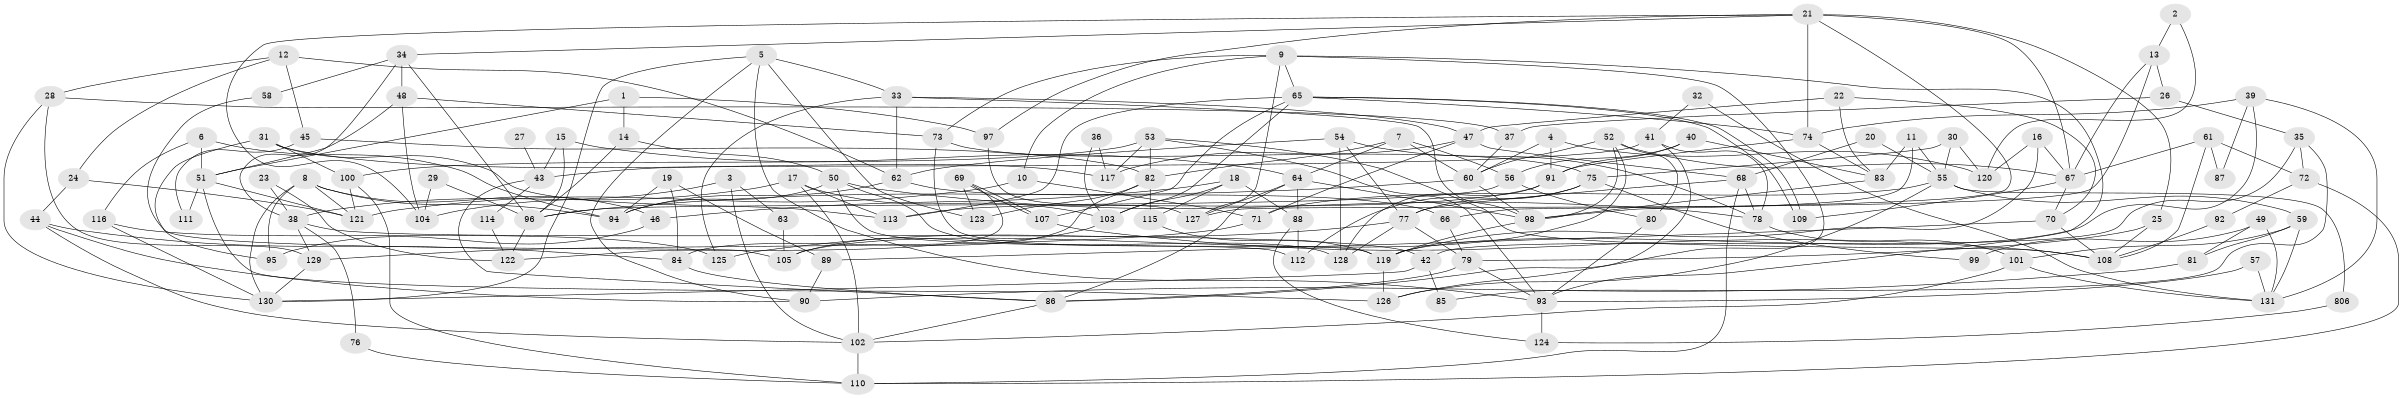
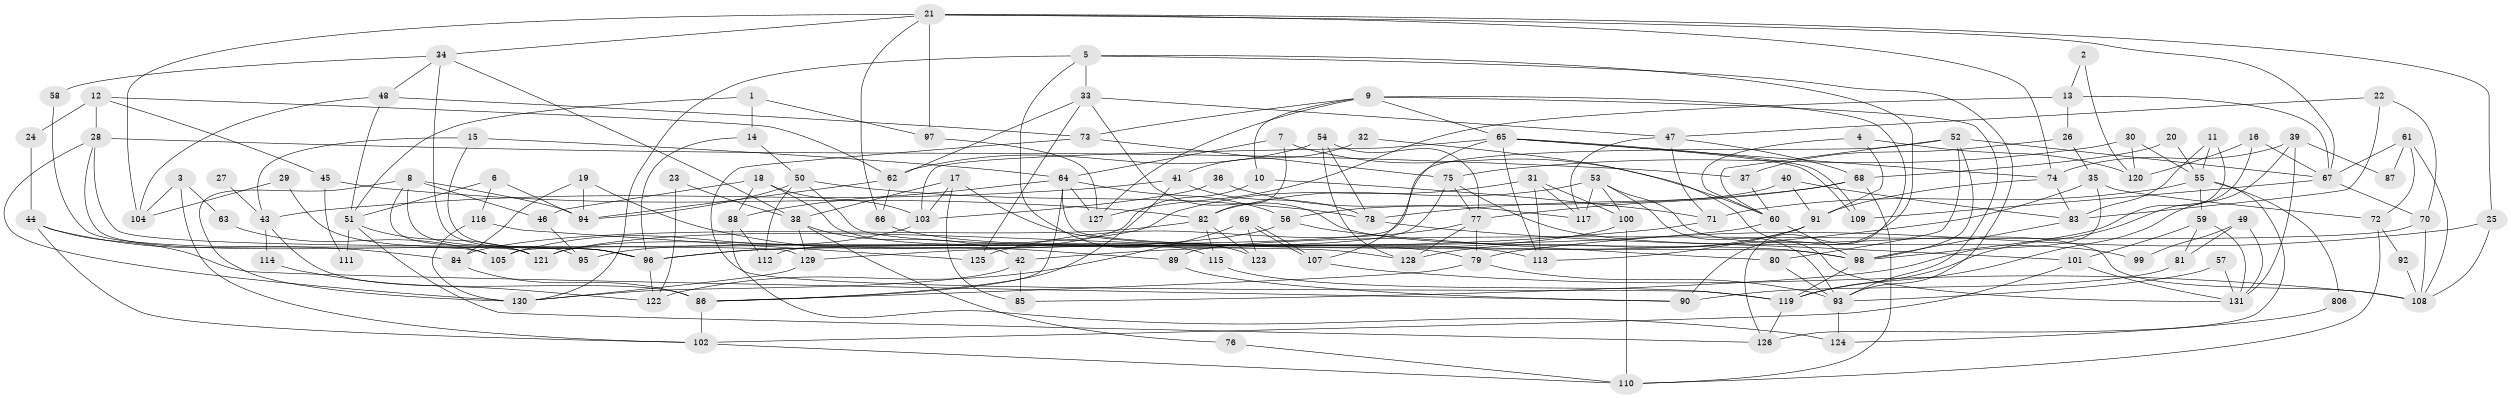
edge "7" -- "56": now "64" -- "56"
edge "24" -- "121": now "28" -- "121"
edge "17" -- "102": now "17" -- "85"
